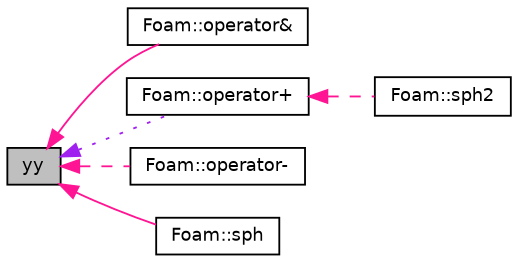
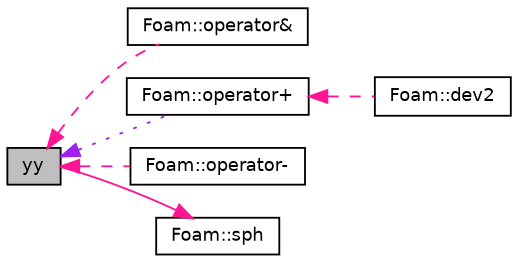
edge "Foam::operator&" -> "yy": style solid -> dashed
node "Foam::sph2": label "Foam::sph2" -> "Foam::dev2"
edge "Foam::sph" -> "yy": reversed
